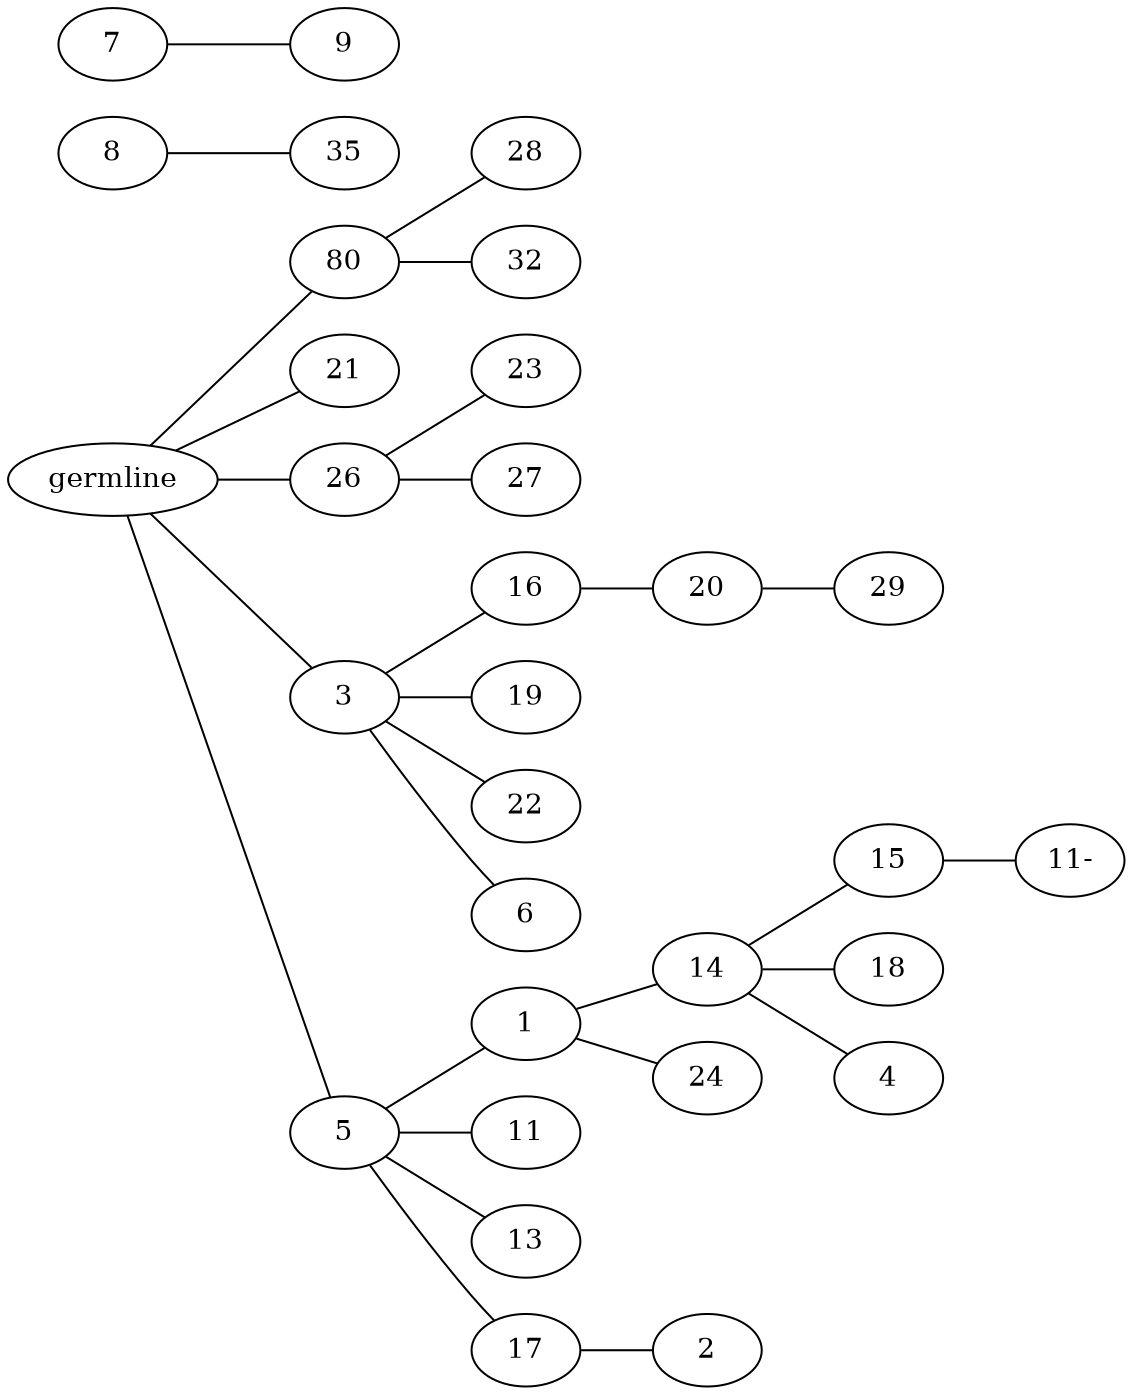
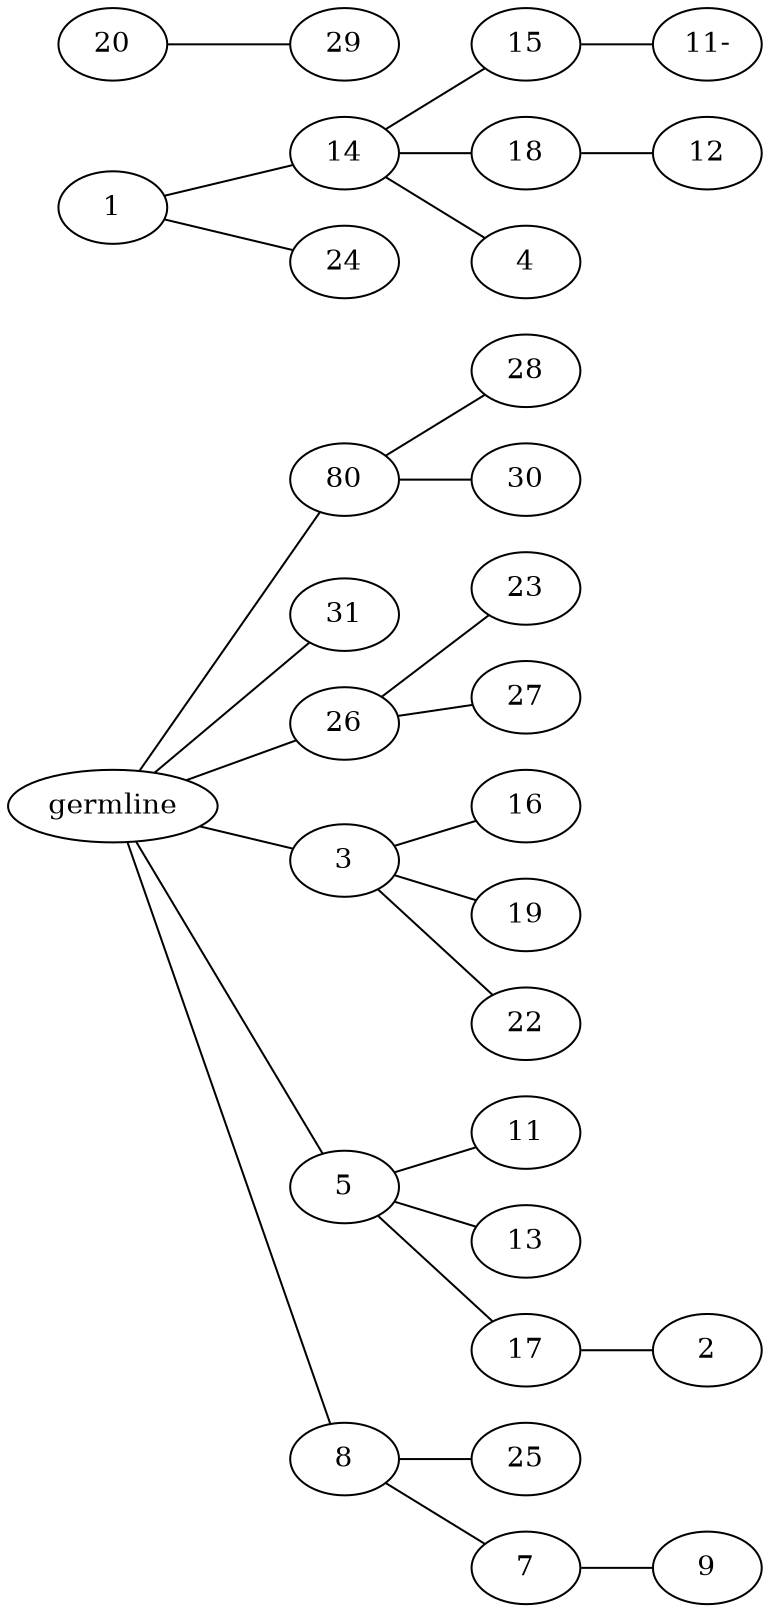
node "35": label "35" -> "25"
node "12": added
node "32": label "32" -> "30"
node "21": label "21" -> "31"
edge "16" -- "20": removed
node "6": removed
edge "1" -- "5": removed
edge "germline" -- "8": added
edge "8" -- "7": added
